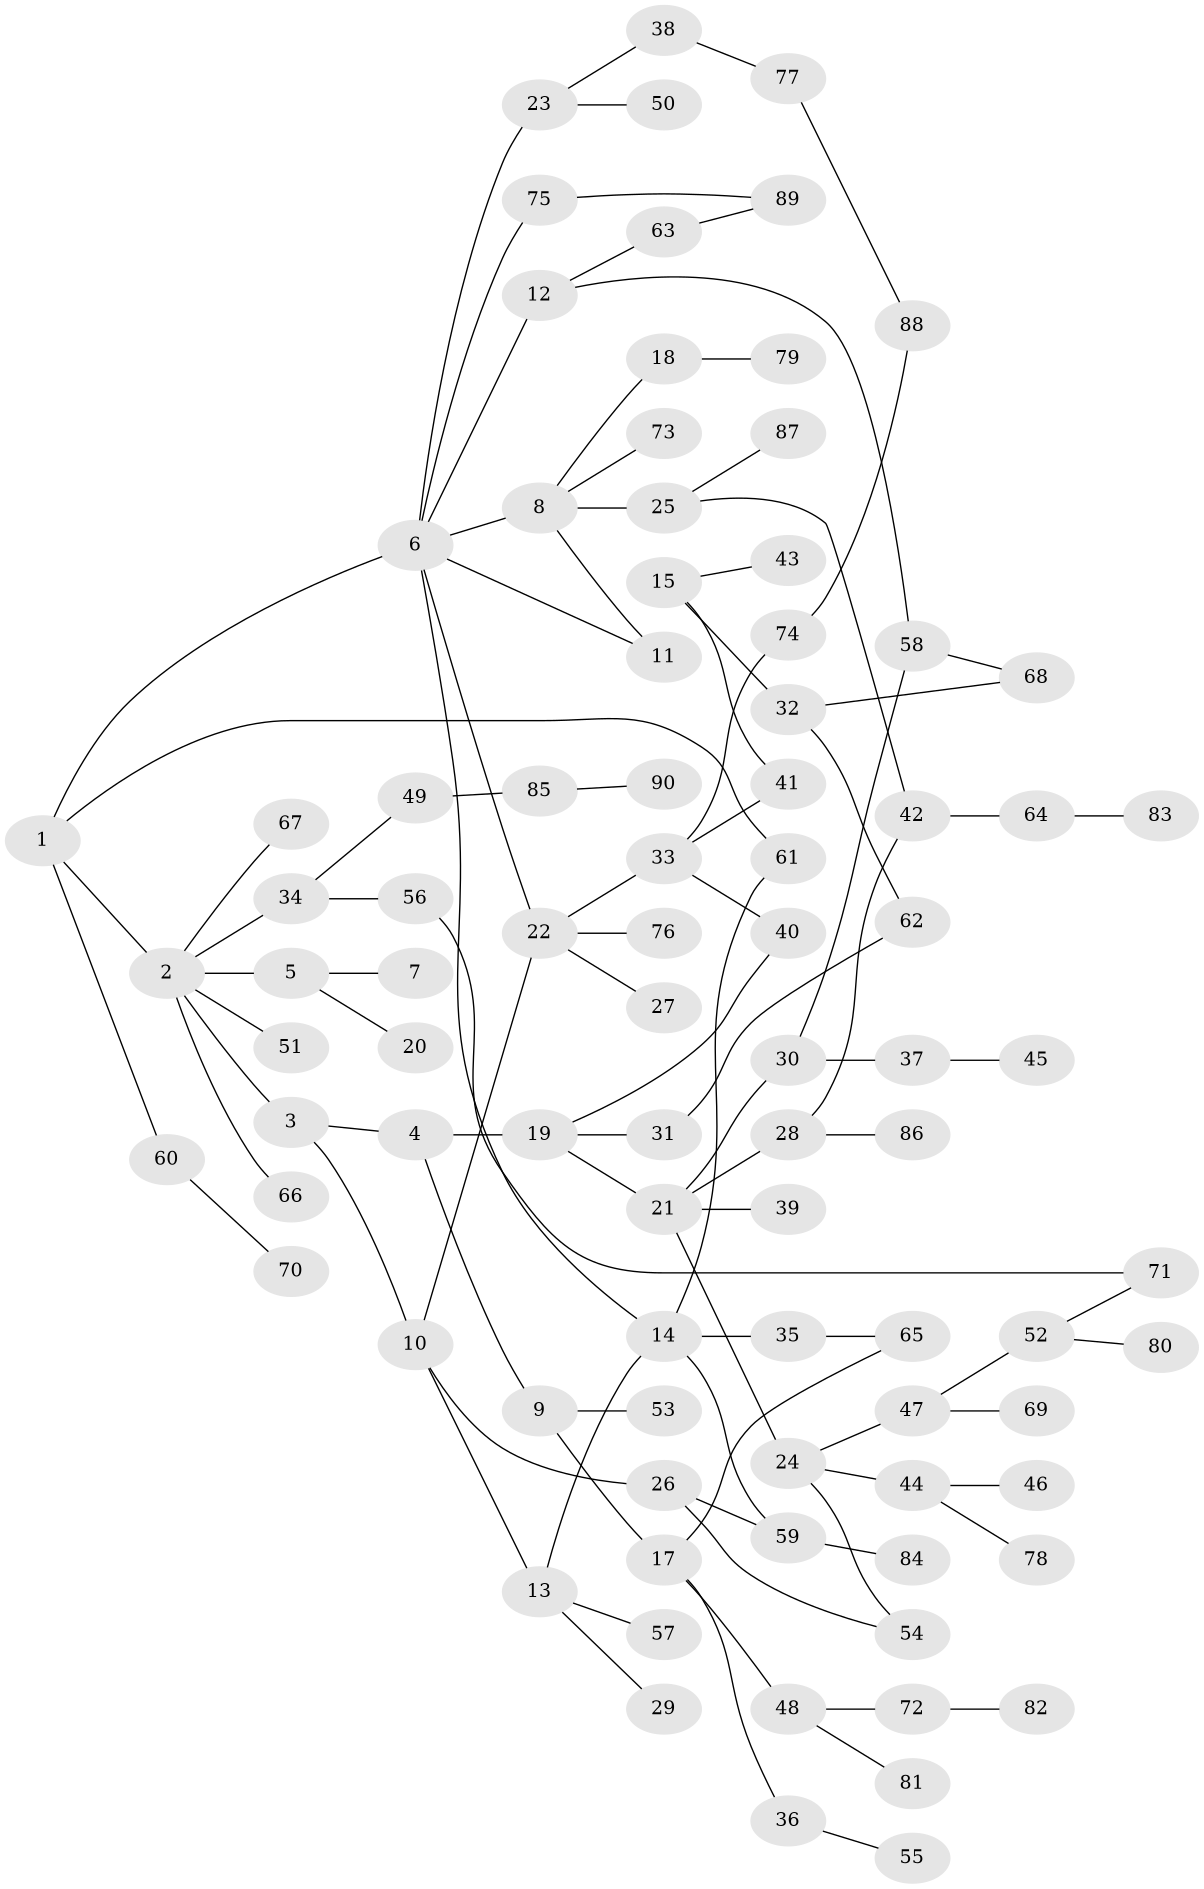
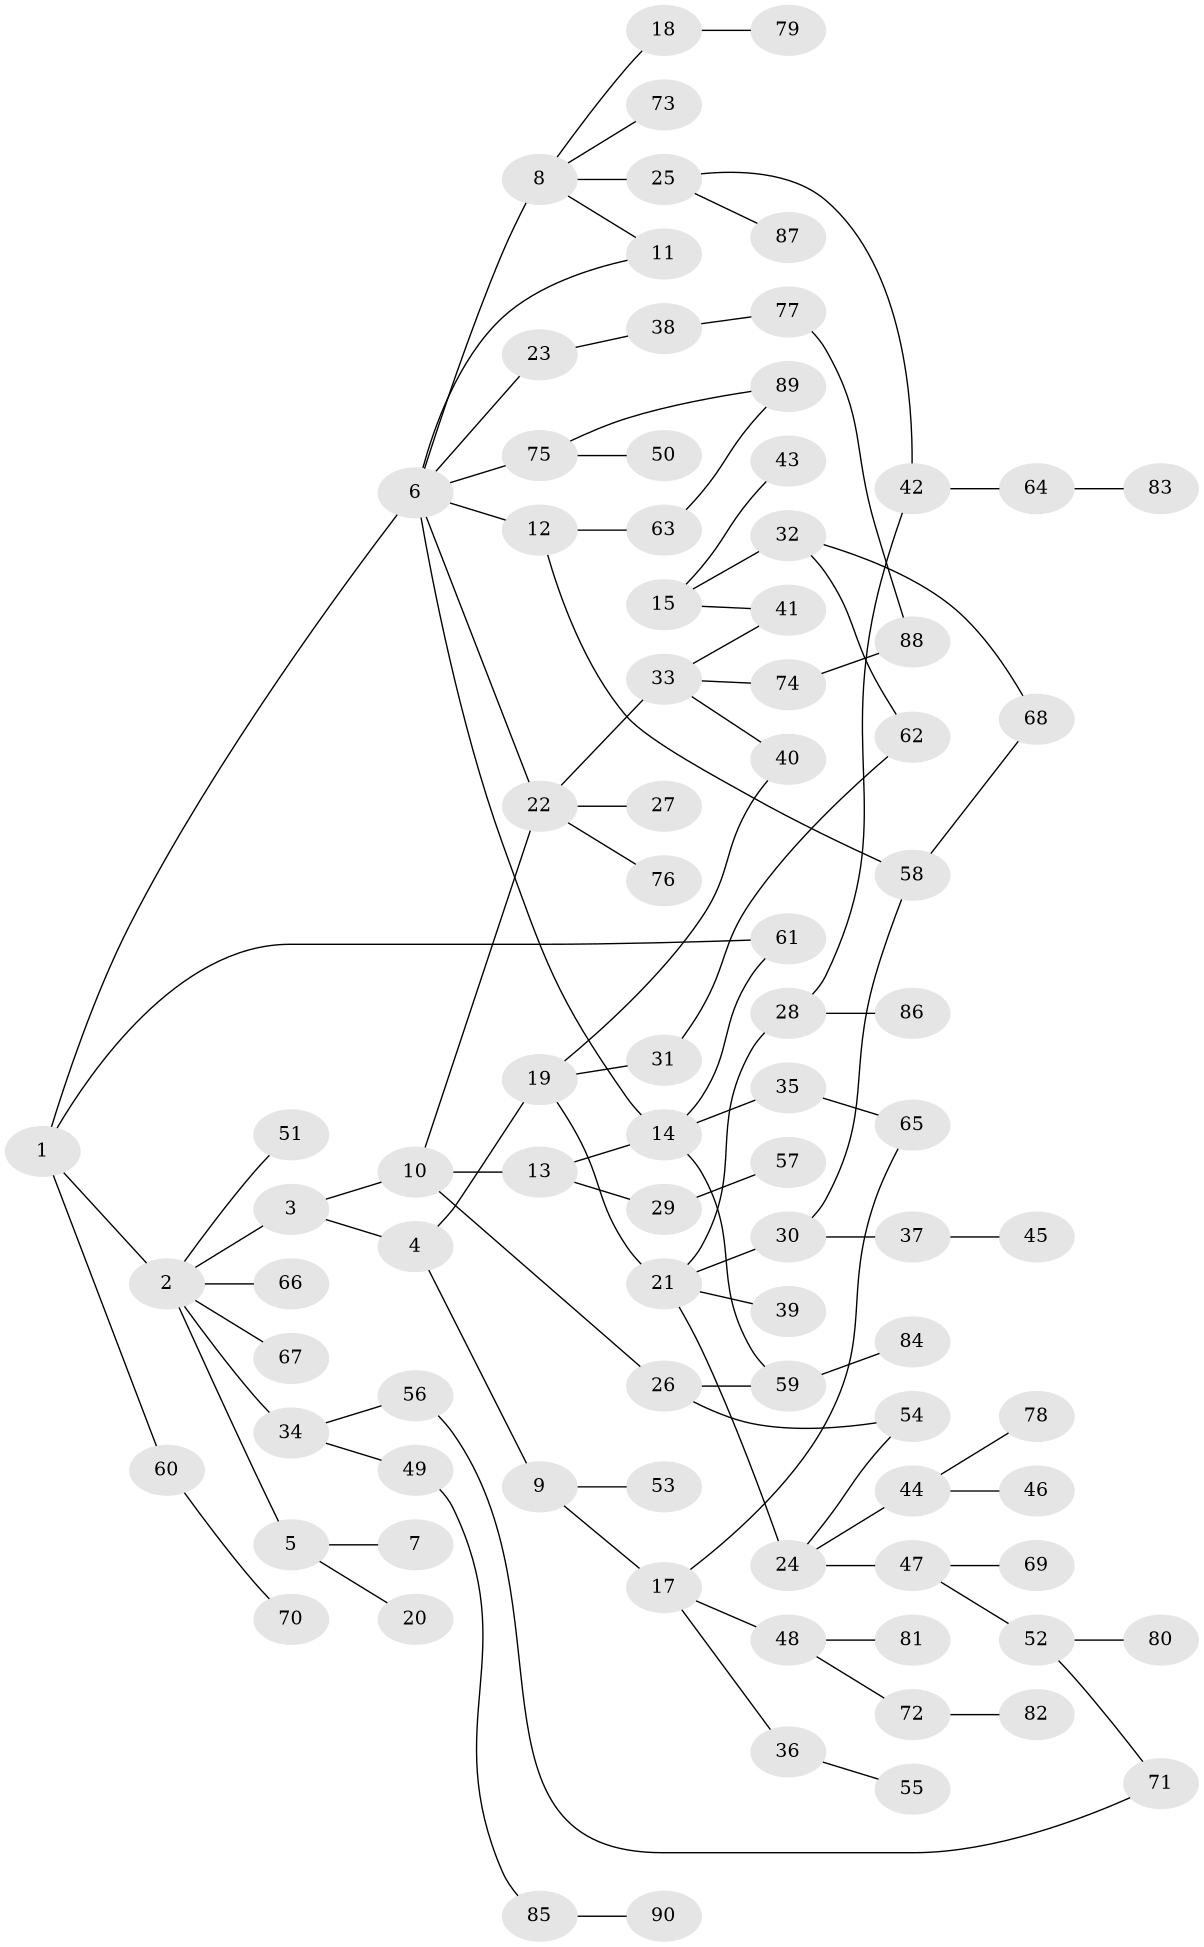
edge "23" -- "50": now "75" -- "50"
edge "13" -- "57": now "29" -- "57"
